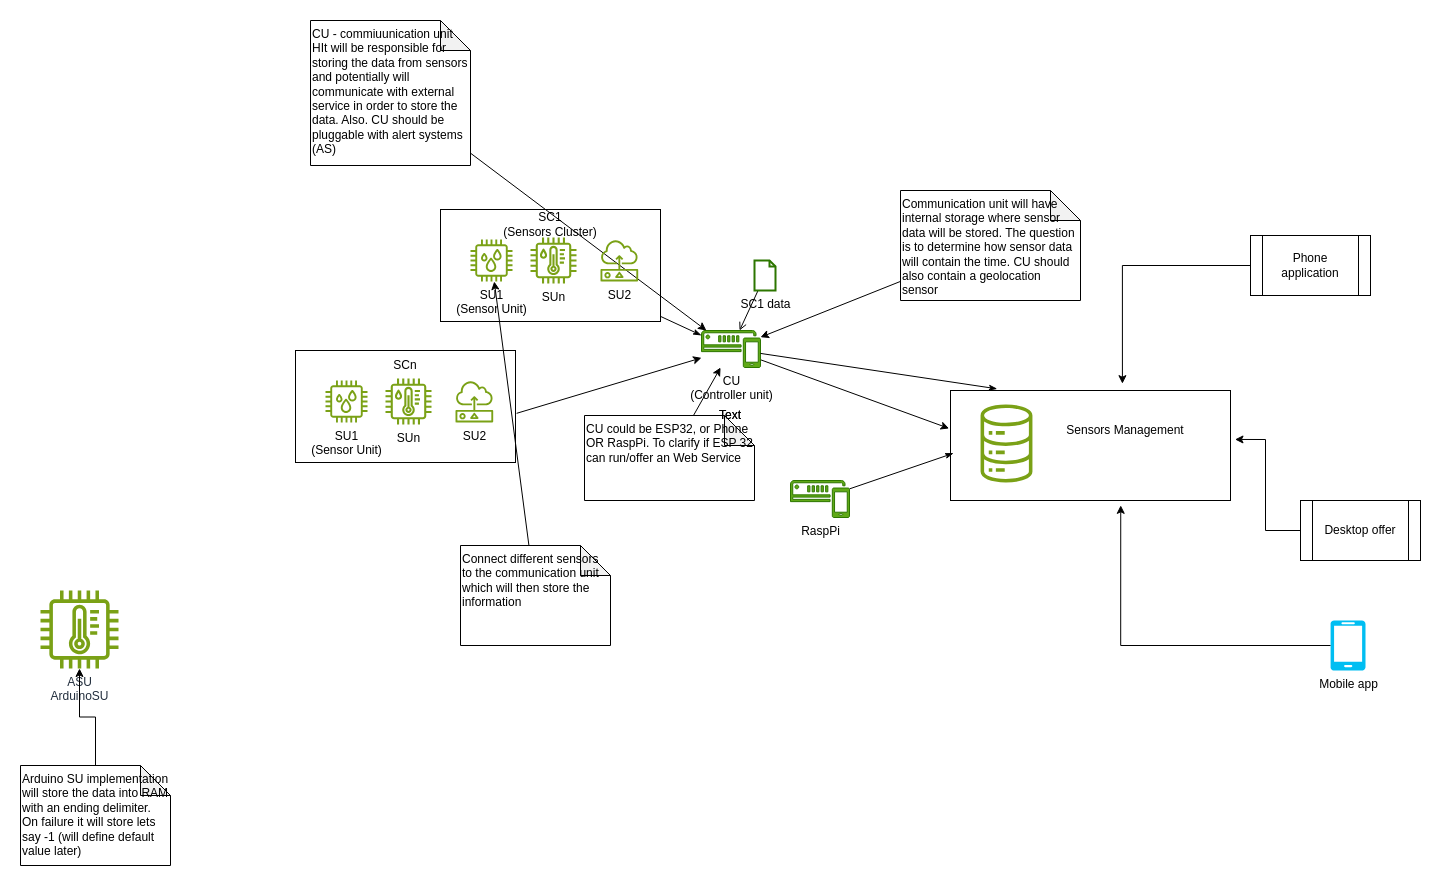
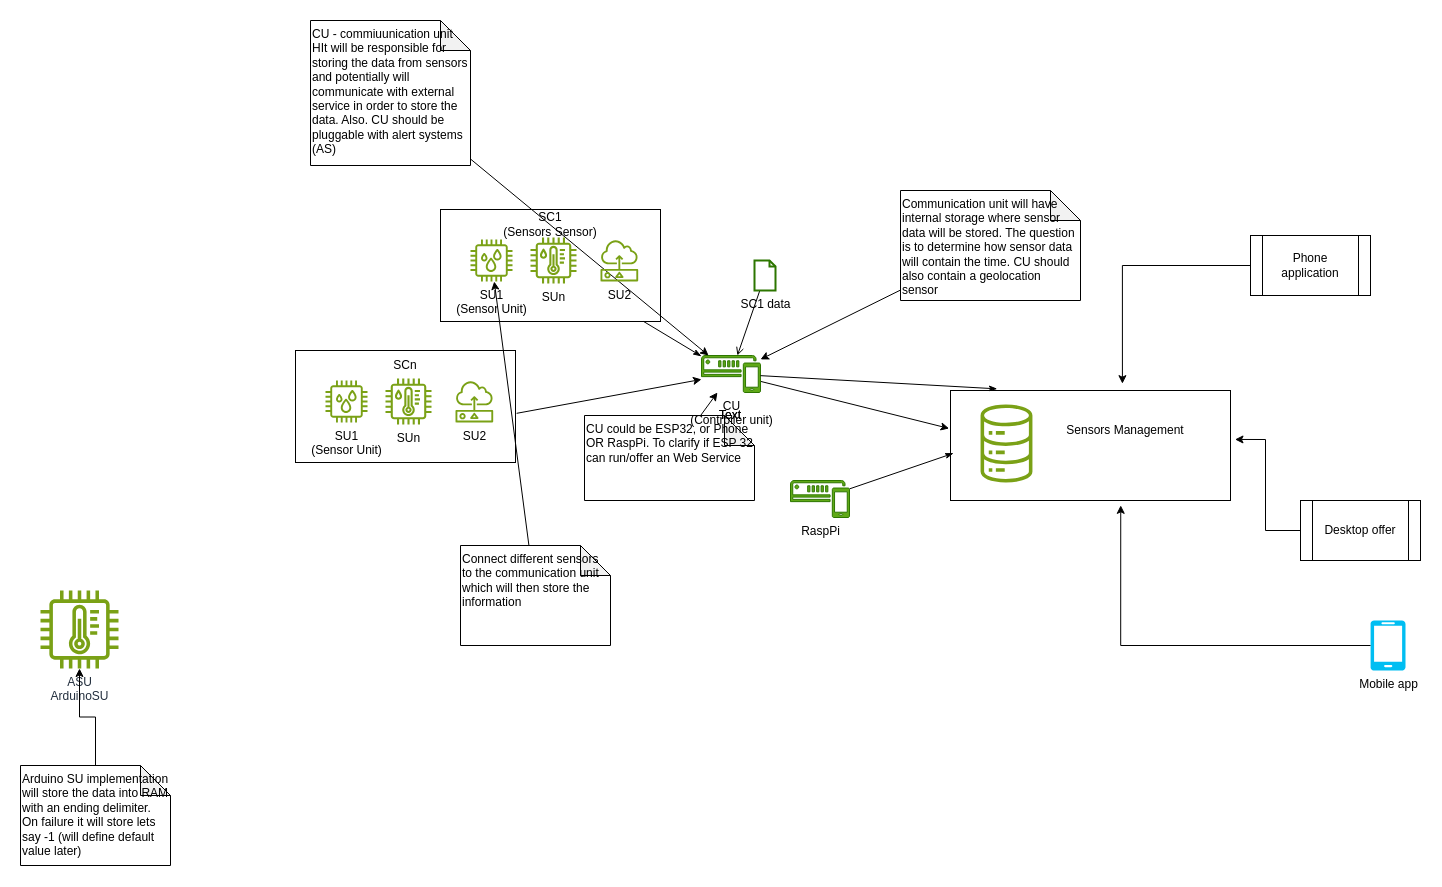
node "SC1 (Sensors Cluster)": label "SC1 (Sensors Cluster)" -> "SC1 (Sensors Sensor)"
node "CU (Controller unit)": moved (731, 349) -> (731, 374)
node "Mobile app": moved (1348, 646) -> (1388, 646)
